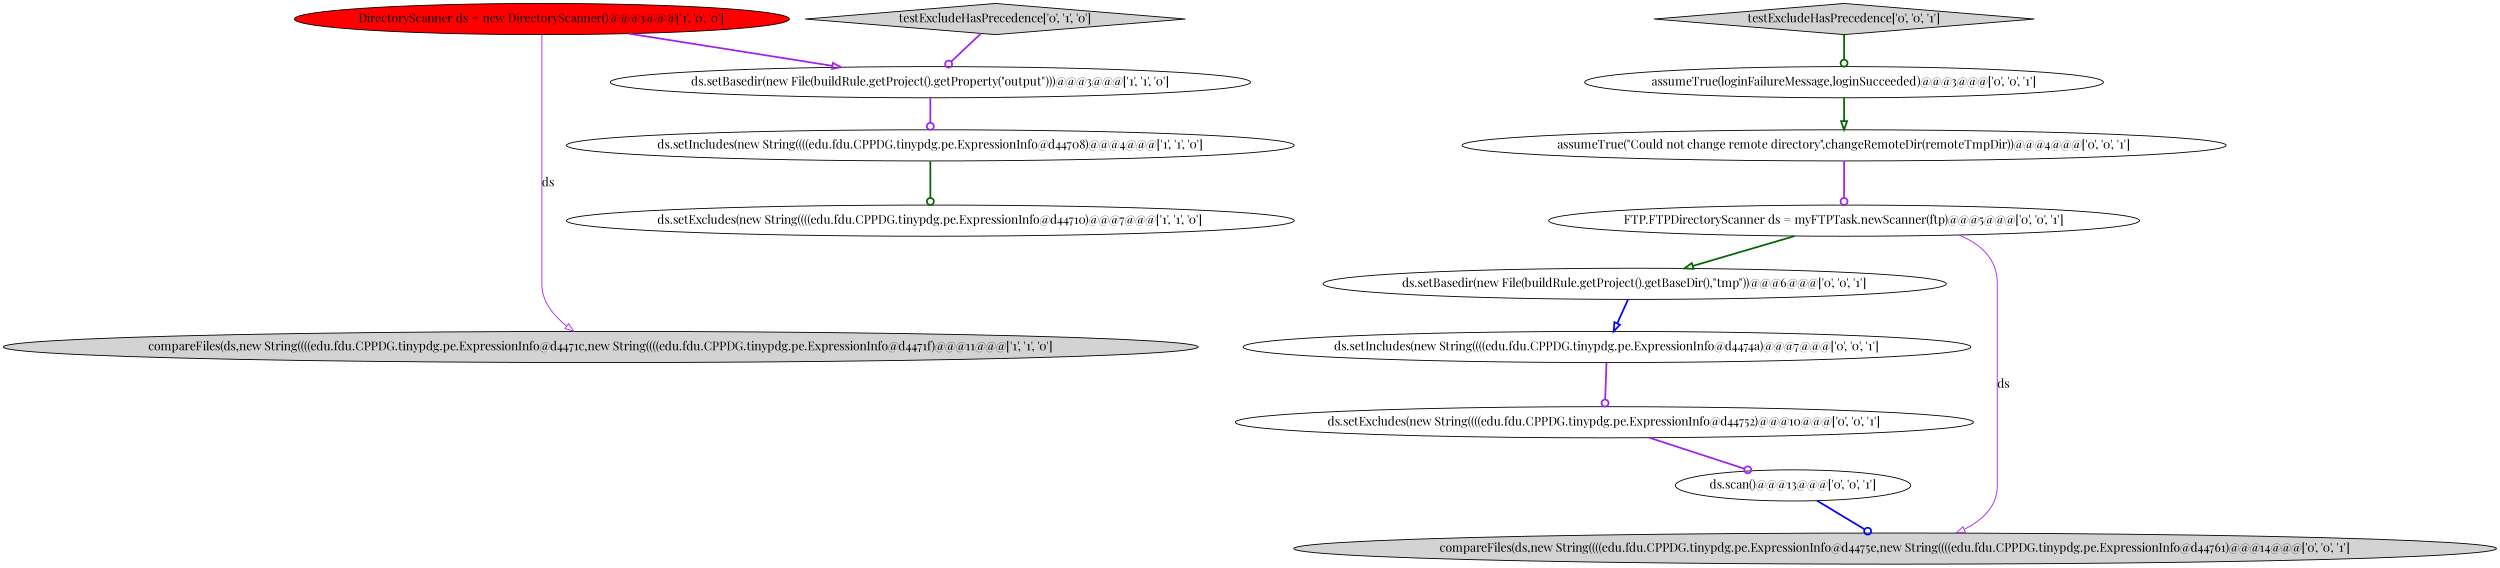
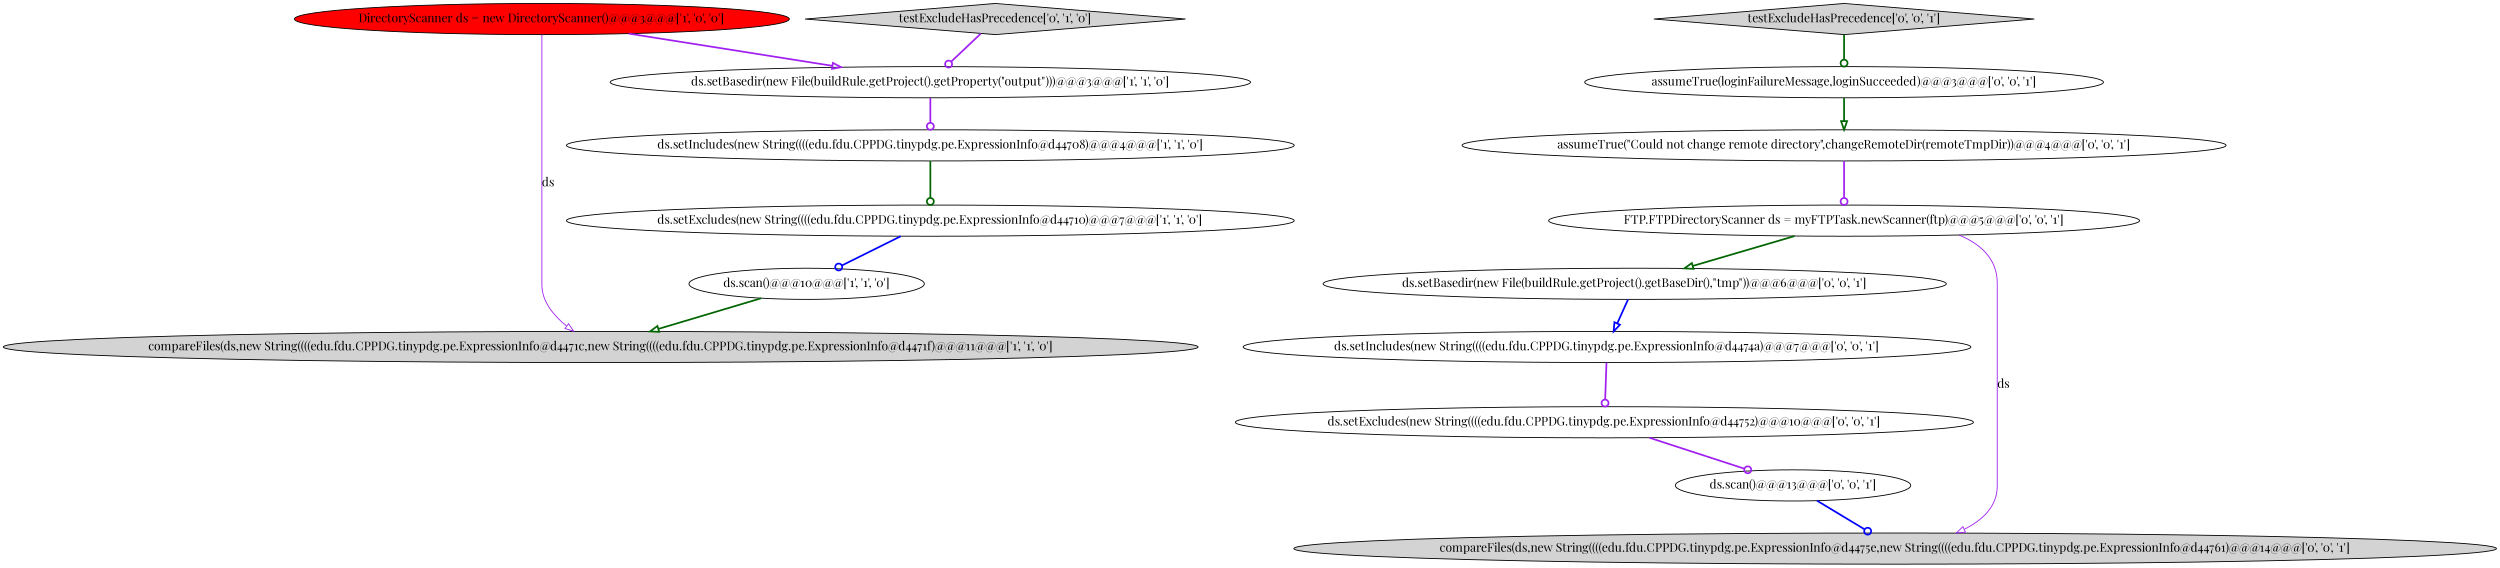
node "ds.scan()@@@10@@@['1', '1', '0']": added
